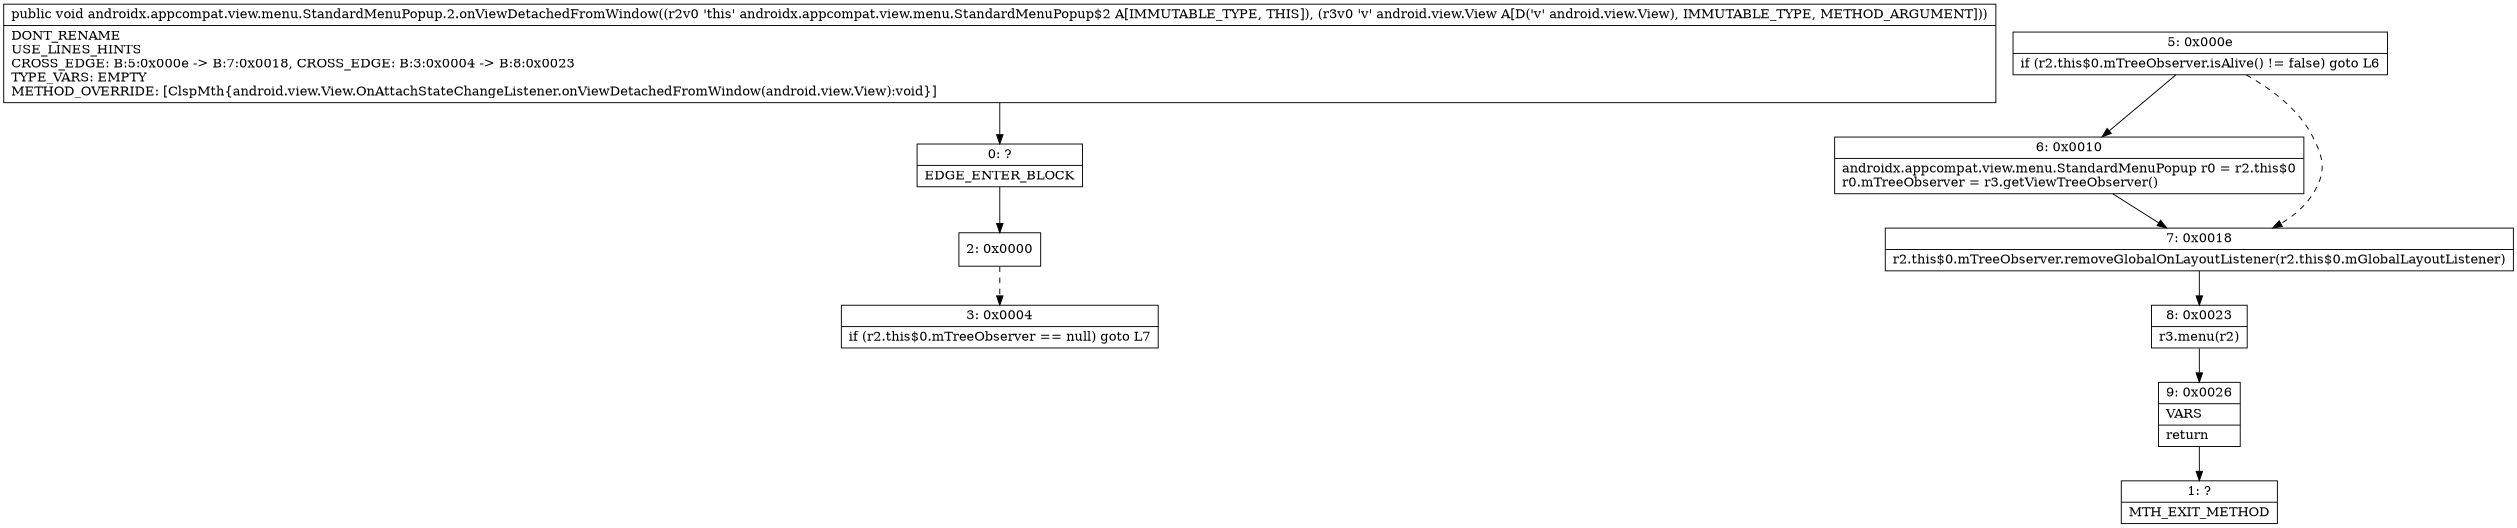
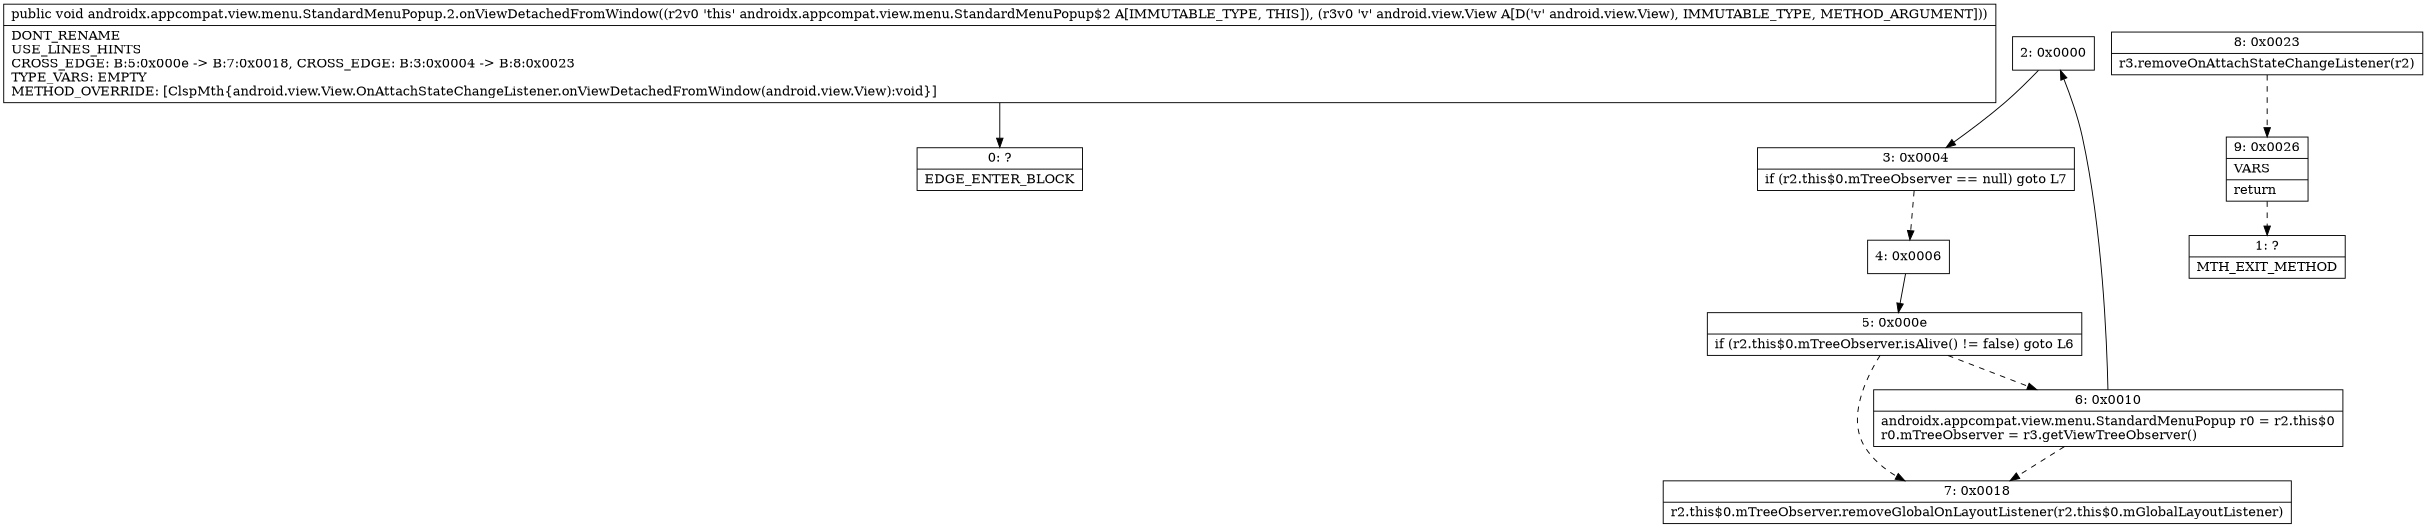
edge "5: 0x000e" -> "6: 0x0010": style solid -> dashed
edge "0: ?" -> "2: 0x0000": now "6: 0x0010" -> "2: 0x0000"
edge "6: 0x0010" -> "7: 0x0018": style solid -> dashed
node "4: 0x0006": added
edge "2: 0x0000" -> "3: 0x0004": style dashed -> solid
edge "7: 0x0018" -> "8: 0x0023": removed
node "8: 0x0023": text "r3.menu(r2)" -> "r3.removeOnAttachStateChangeListener(r2)"
edge "8: 0x0023" -> "9: 0x0026": style solid -> dashed
edge "9: 0x0026" -> "1: ?": style solid -> dashed
